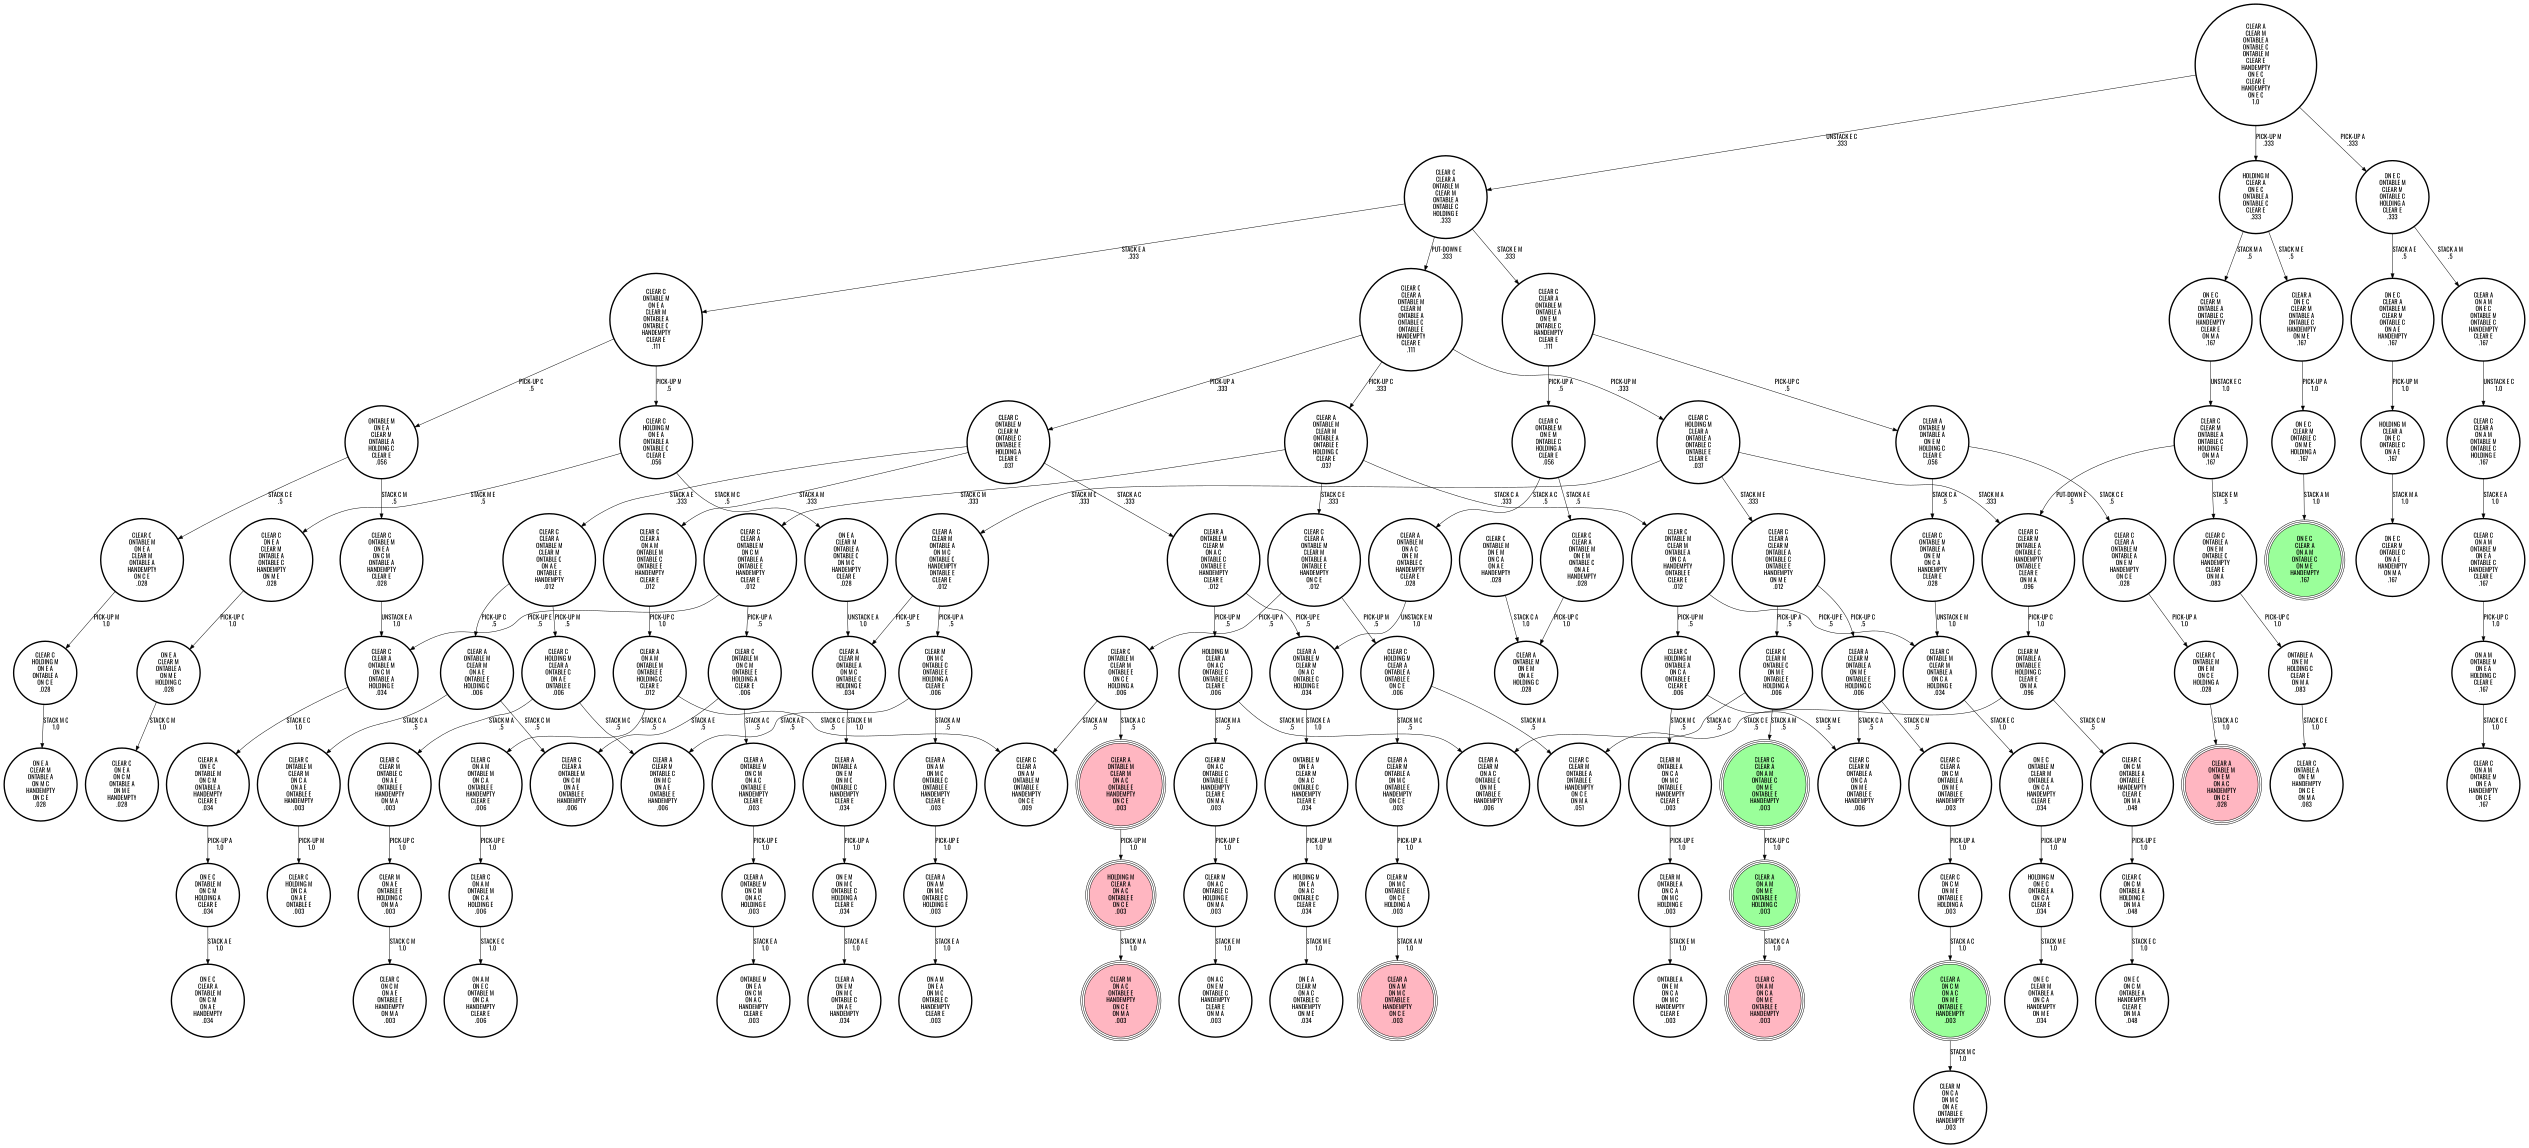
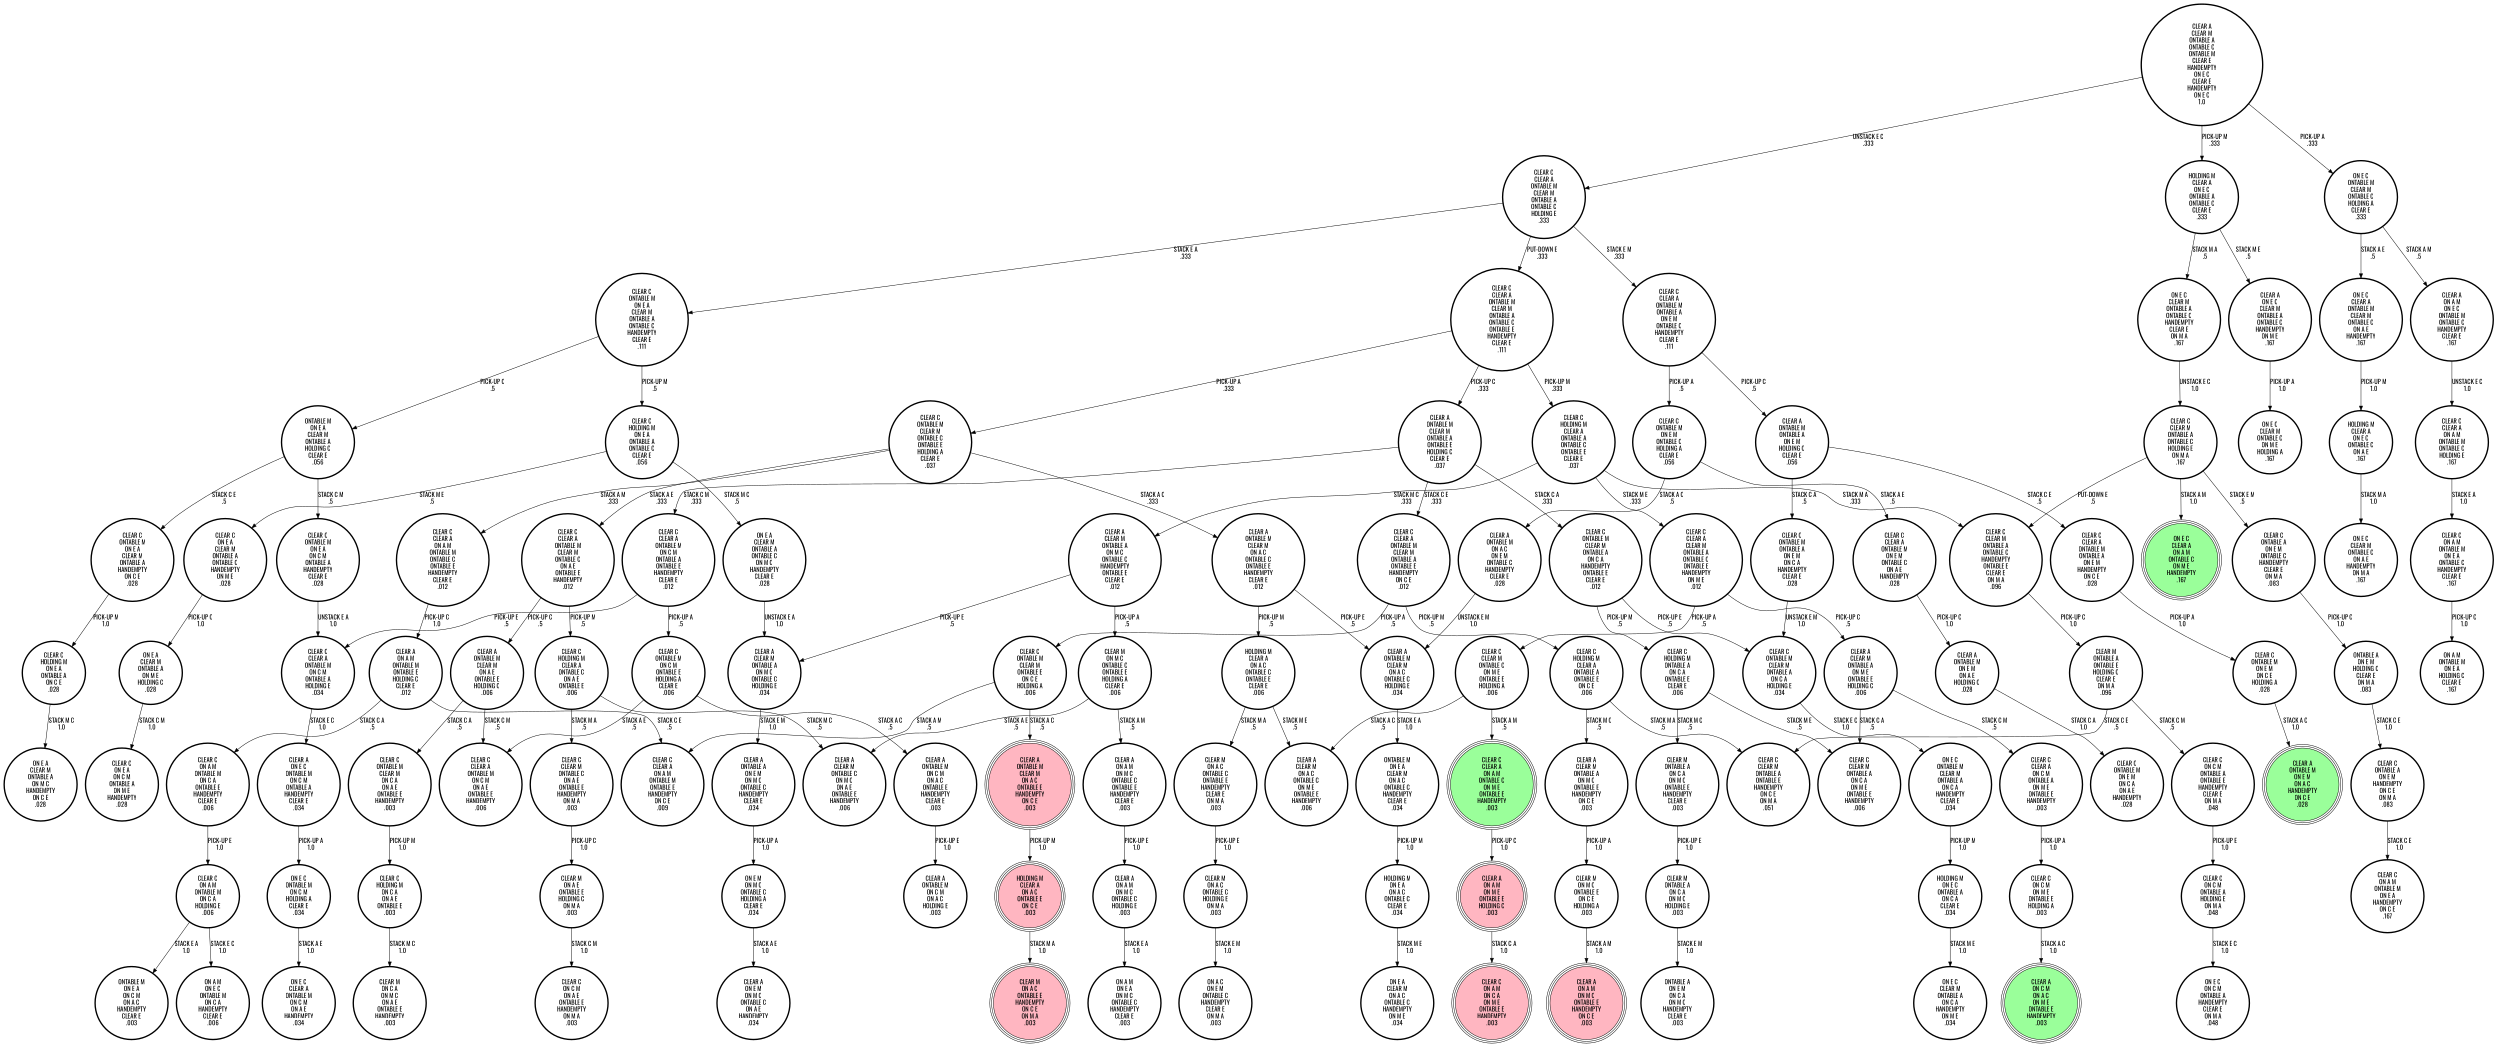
edge "ON E C CLEAR M ONTABLE C ON M E HOLDING A .167" -> "ON E C CLEAR A ON A M ONTABLE C ON M E HANDEMPTY .167": now "CLEAR C CLEAR M ONTABLE A ONTABLE C HOLDING E ON M A .167" -> "ON E C CLEAR A ON A M ONTABLE C ON M E HANDEMPTY .167"
edge "CLEAR C ONTABLE M ON E M ON C A ON A E HANDEMPTY .028" -> "CLEAR A ONTABLE M ON E M ON A E HOLDING C .028": reversed
edge "ON A M ONTABLE M ON E A HOLDING C CLEAR E .167" -> "CLEAR C ON A M ONTABLE M ON E A HANDEMPTY ON C E .167": now "CLEAR C ONTABLE A ON E M HANDEMPTY ON C E ON M A .083" -> "CLEAR C ON A M ONTABLE M ON E A HANDEMPTY ON C E .167"
node "CLEAR A ONTABLE M ON E M ON A C HANDEMPTY ON C E .028": fillcolor lightpink -> palegreen1
node "CLEAR A ON A M ON M E ONTABLE E HOLDING C .003": fillcolor palegreen1 -> lightpink
edge "CLEAR A ONTABLE M ON C M ON A C HOLDING E .003" -> "ONTABLE M ON E A ON C M ON A C HANDEMPTY CLEAR E .003": now "CLEAR C ON A M ONTABLE M ON C A HOLDING E .006" -> "ONTABLE M ON E A ON C M ON A C HANDEMPTY CLEAR E .003"
edge "CLEAR A ON C M ON A C ON M E ONTABLE E HANDEMPTY .003" -> "CLEAR M ON C A ON M C ON A E ONTABLE E HANDEMPTY .003": now "CLEAR C HOLDING M ON C A ON A E ONTABLE E .003" -> "CLEAR M ON C A ON M C ON A E ONTABLE E HANDEMPTY .003"
